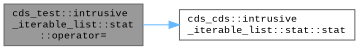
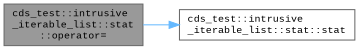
node "cds_cds::intrusive _iterable_list::stat::stat": label "cds_cds::intrusive _iterable_list::stat::stat" -> "cds_test::intrusive _iterable_list::stat::stat"
